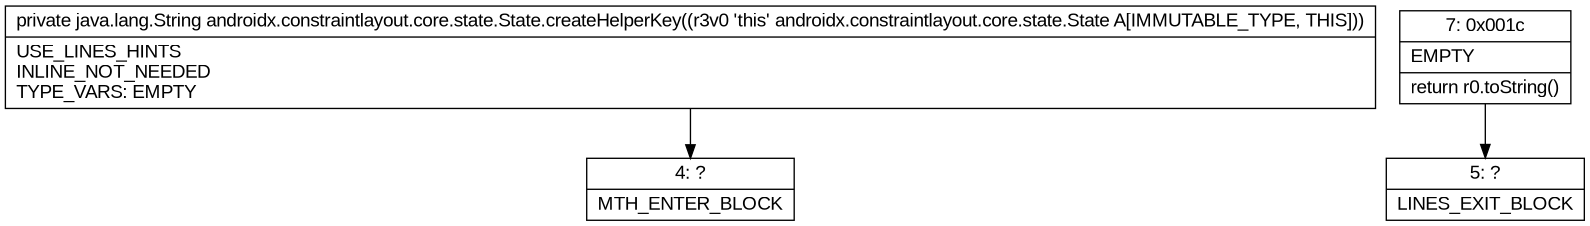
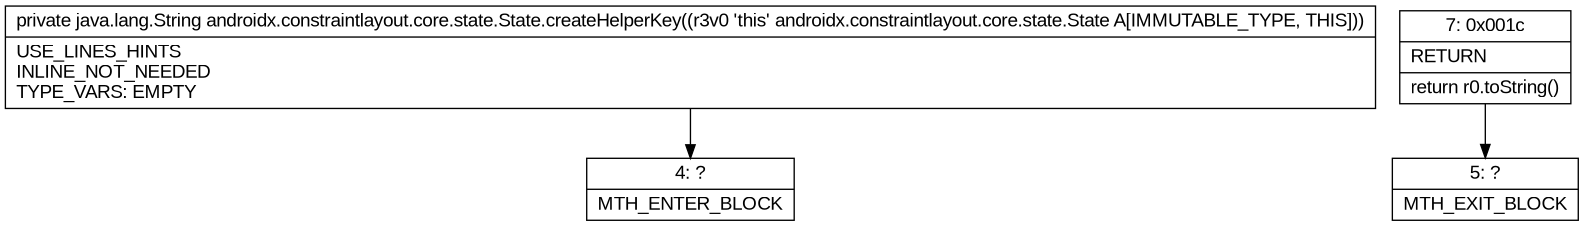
node "7: 0x001c": text "EMPTY" -> "RETURN"
node "5: ?": text "LINES_EXIT_BLOCK" -> "MTH_EXIT_BLOCK"
